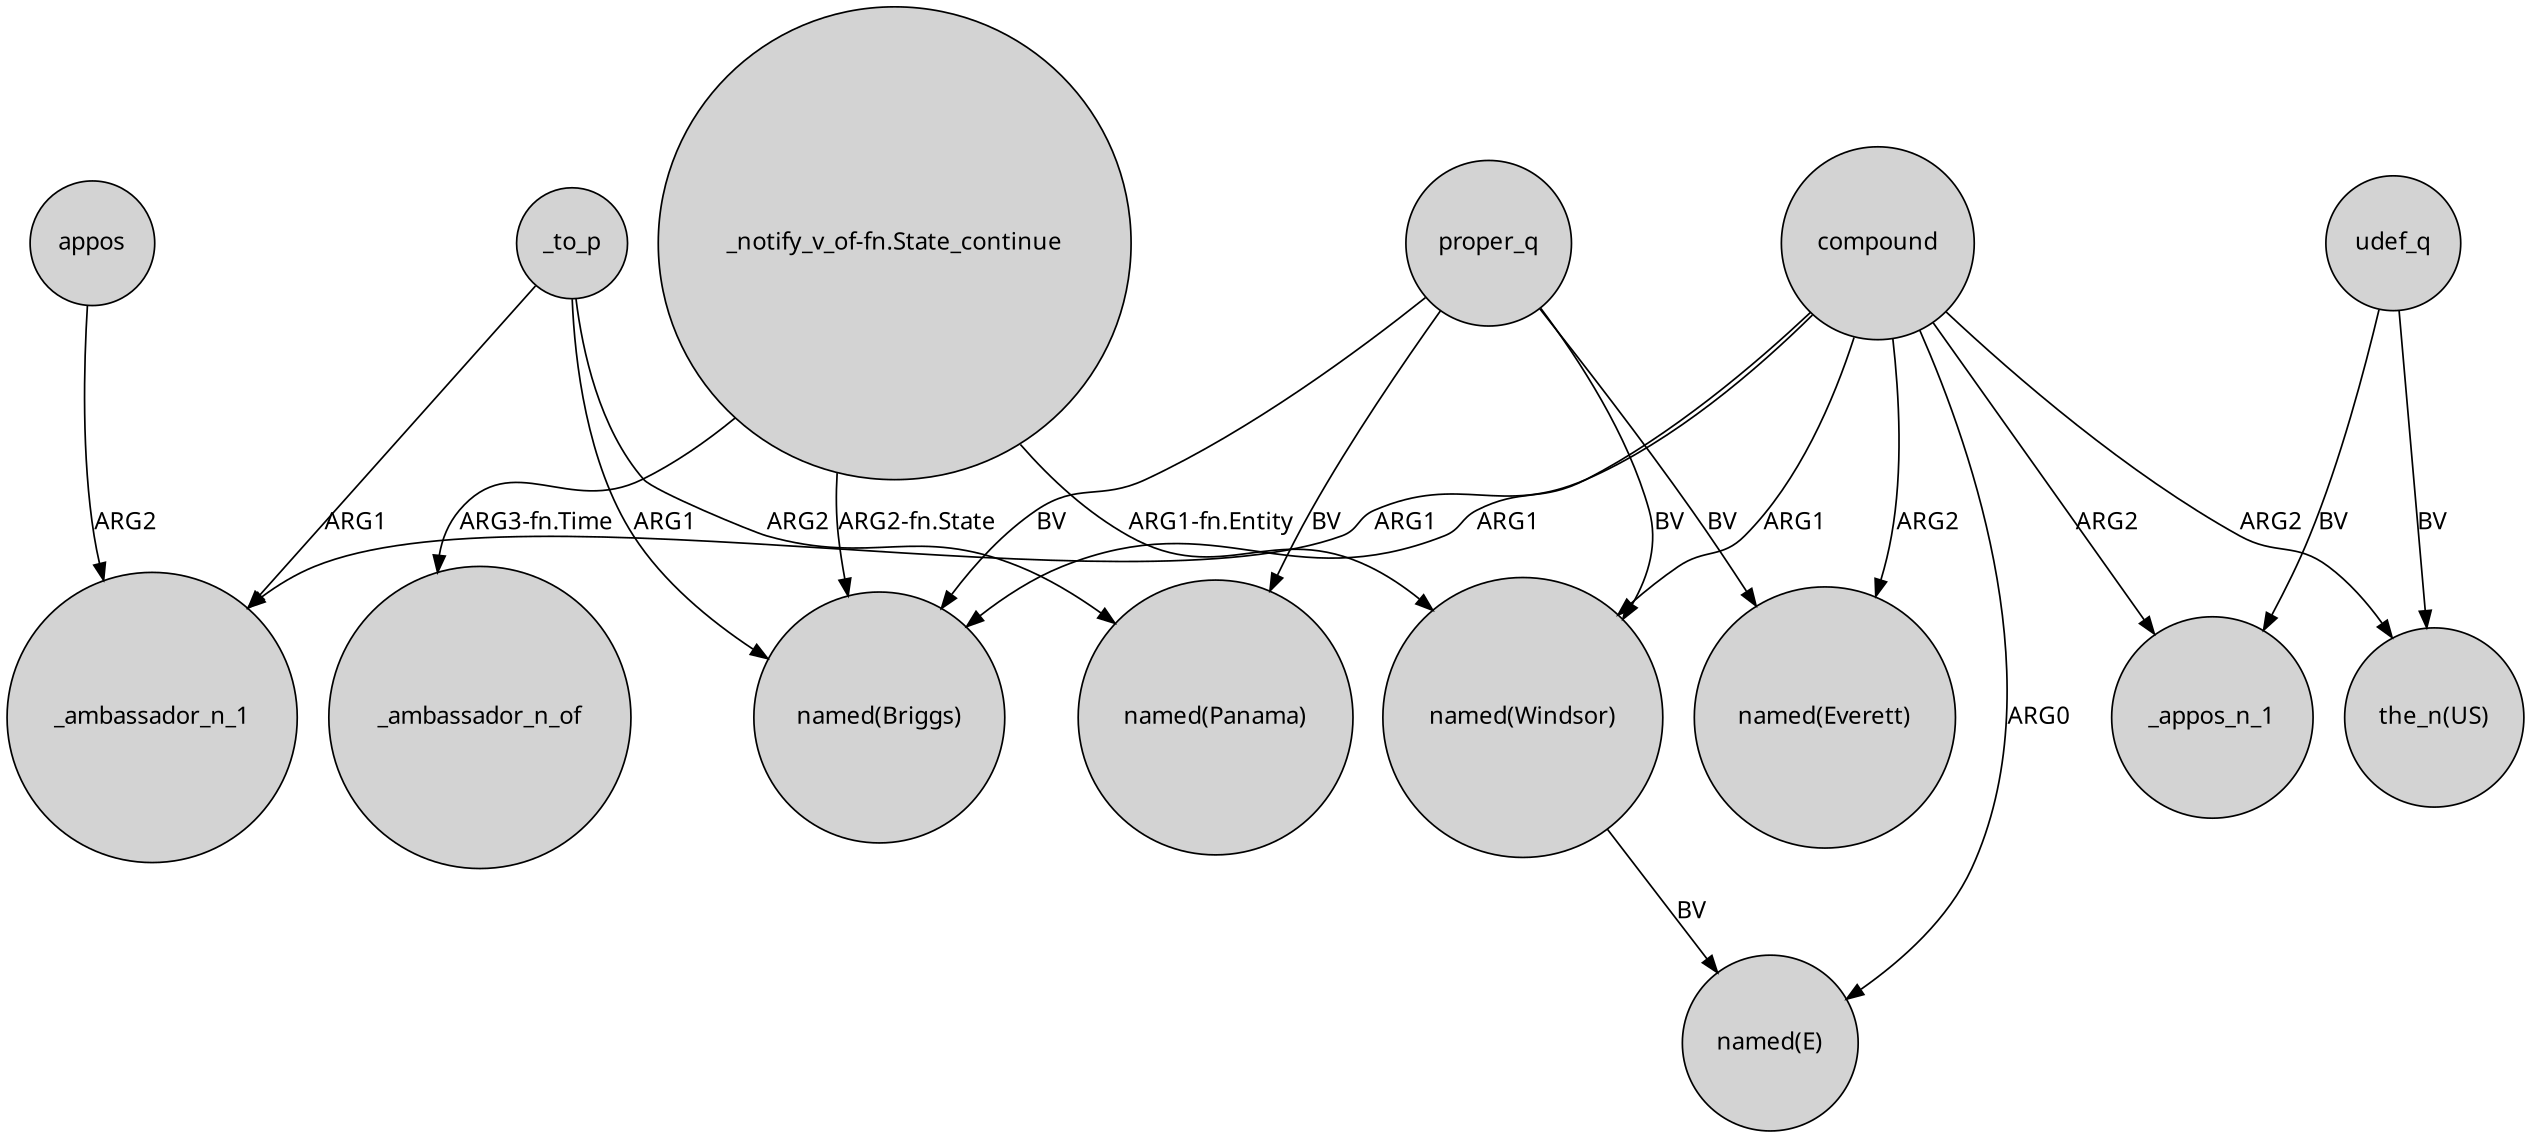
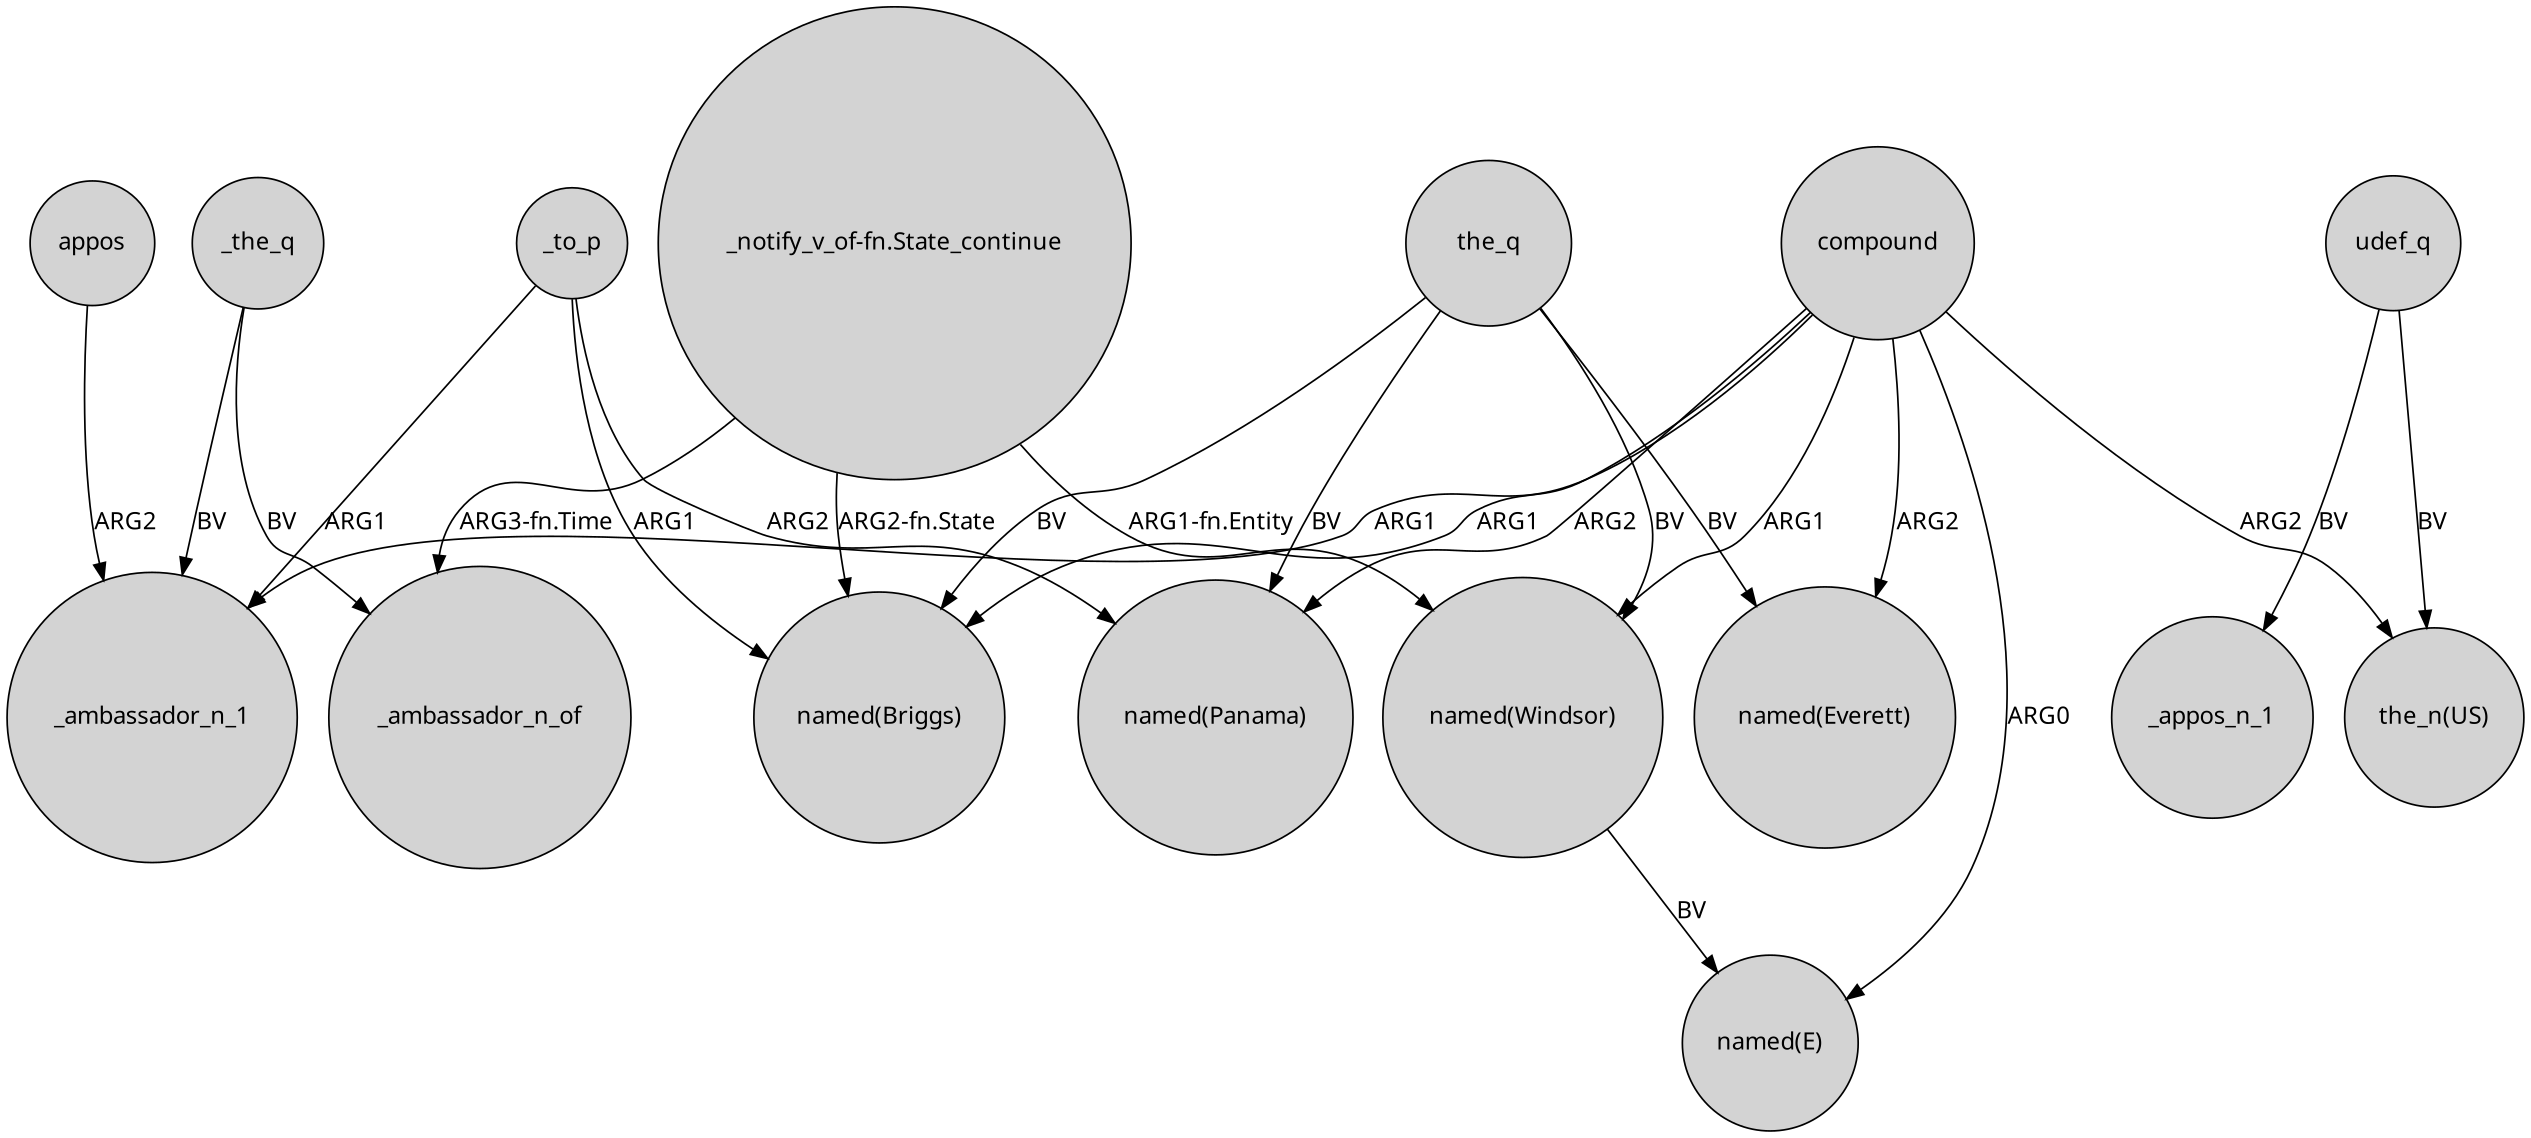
node "_the_q": added
node "proper_q": label "proper_q" -> "the_q"
edge "compound" -> "_appos_n_1": now "compound" -> "named(Panama)"
